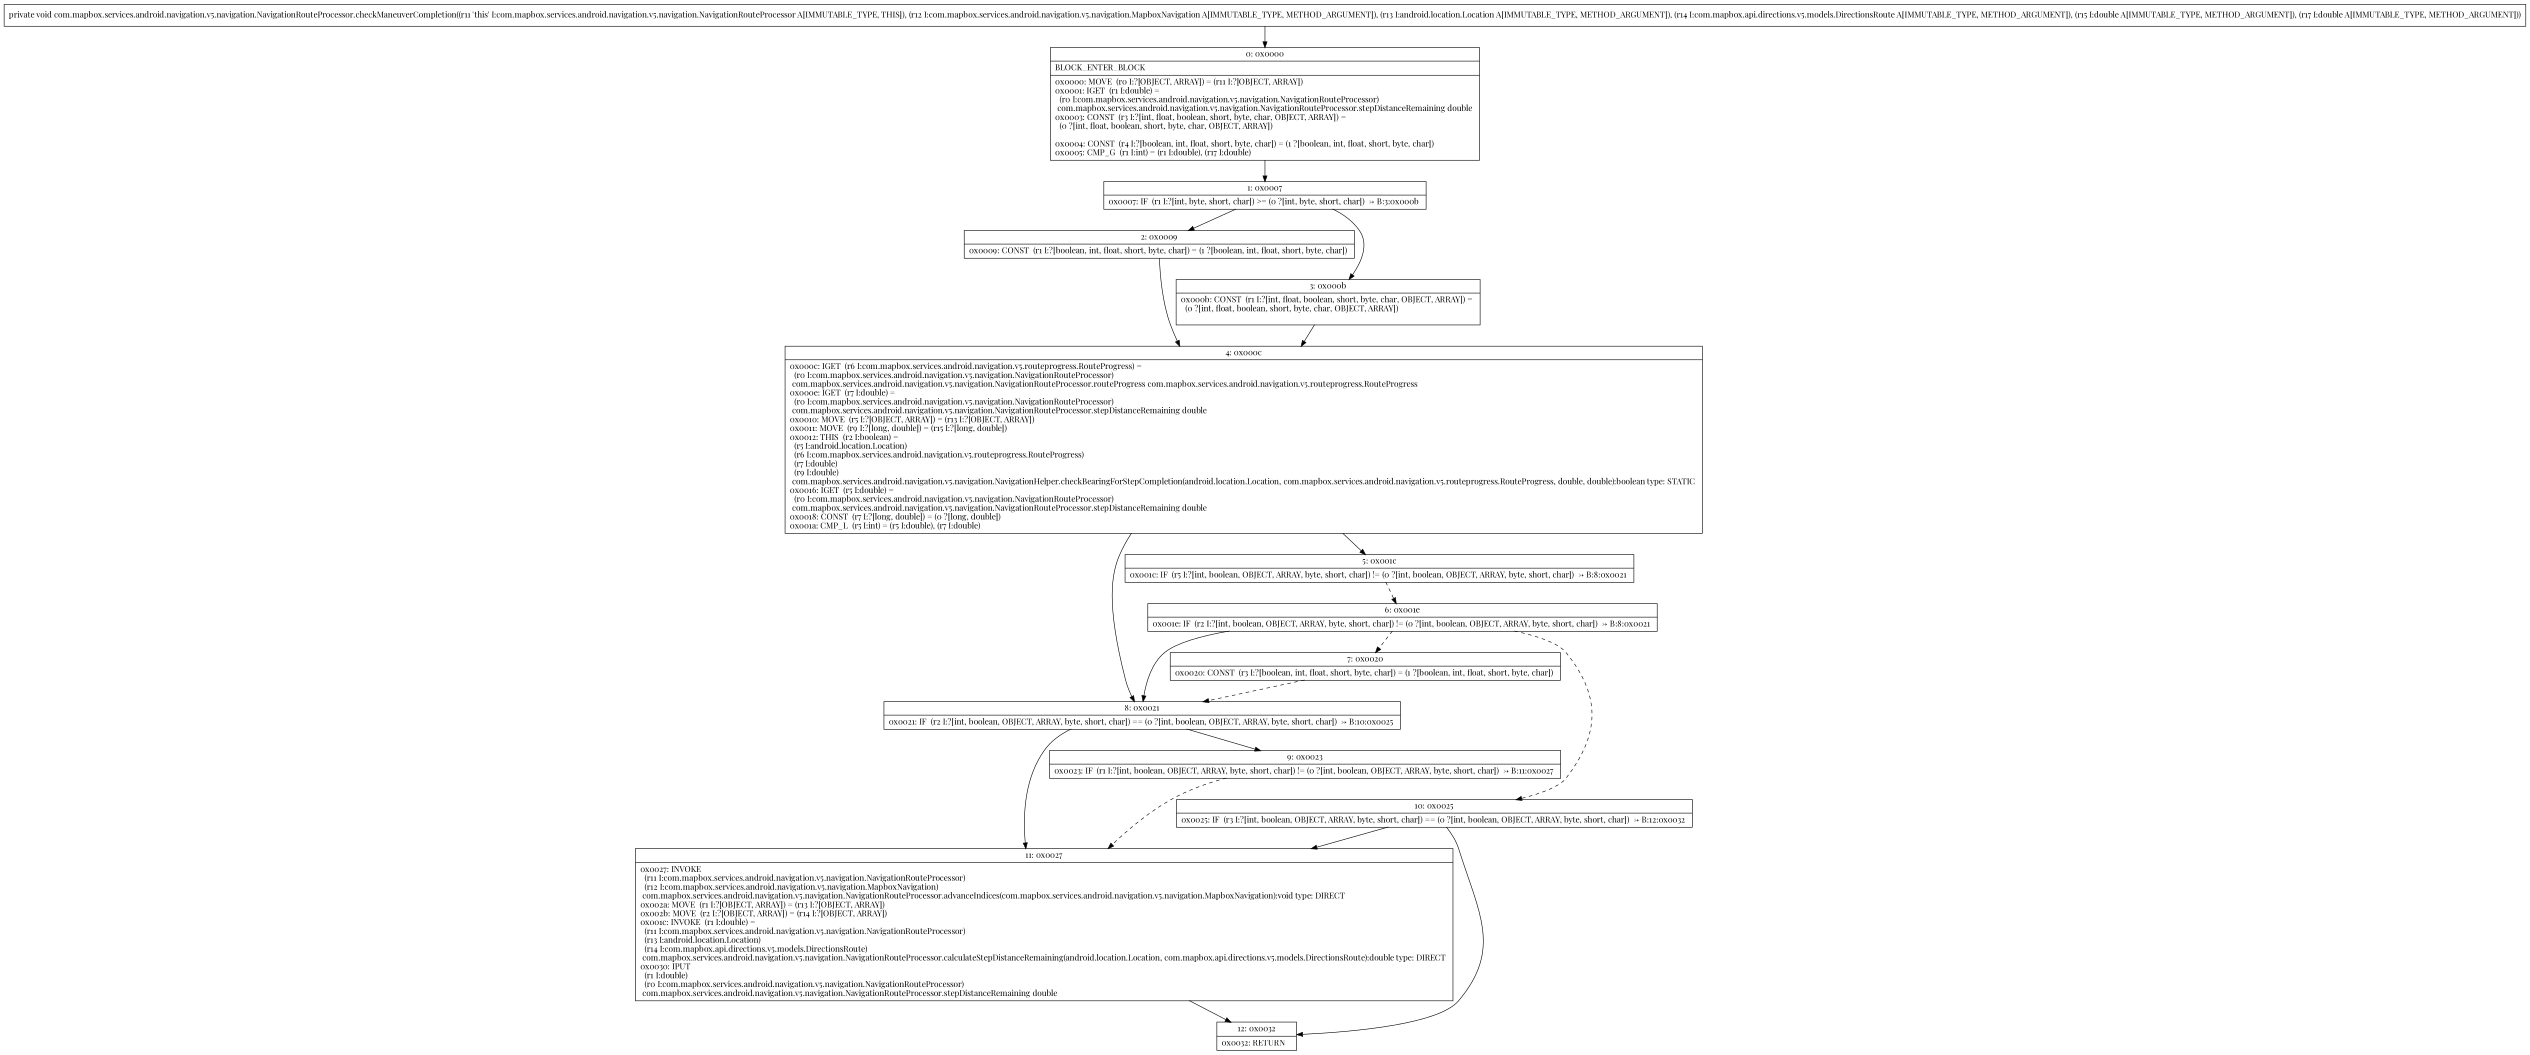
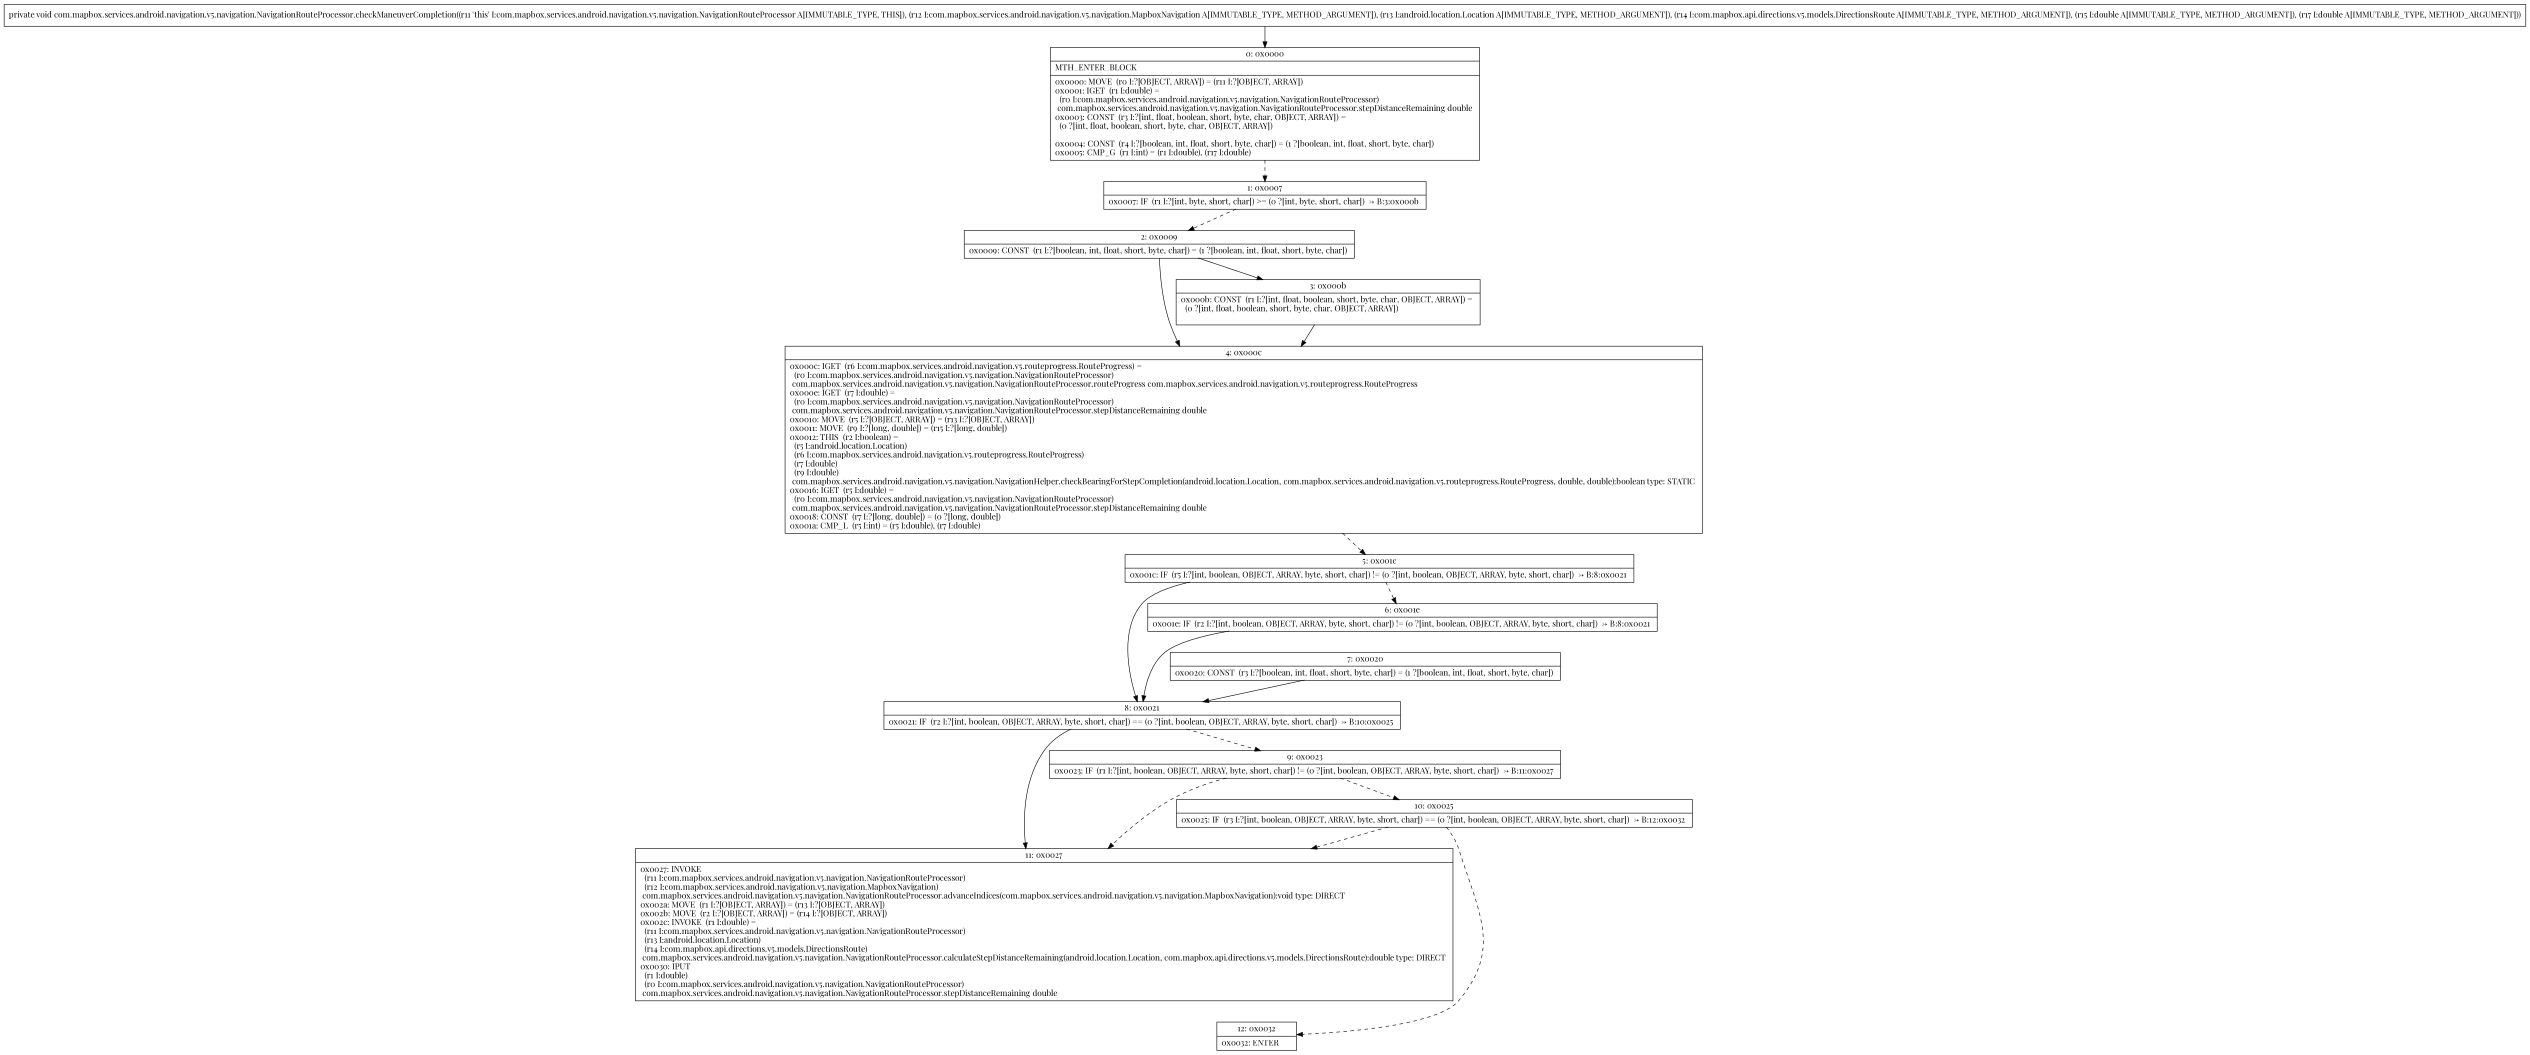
node "0: 0x0000": text "BLOCK_ENTER_BLOCK" -> "MTH_ENTER_BLOCK"
edge "0: 0x0000" -> "1: 0x0007": style solid -> dashed
edge "1: 0x0007" -> "2: 0x0009": style solid -> dashed
edge "1: 0x0007" -> "3: 0x000b": now "2: 0x0009" -> "3: 0x000b"
edge "4: 0x000c" -> "5: 0x001c": style solid -> dashed
edge "4: 0x000c" -> "8: 0x0021": now "5: 0x001c" -> "8: 0x0021"
edge "6: 0x001e" -> "7: 0x0020": removed
edge "7: 0x0020" -> "8: 0x0021": style dashed -> solid
edge "6: 0x001e" -> "10: 0x0025": now "9: 0x0023" -> "10: 0x0025"
edge "8: 0x0021" -> "9: 0x0023": style solid -> dashed
edge "10: 0x0025" -> "11: 0x0027": style solid -> dashed
node "11: 0x0027": text "0x001c: INVOKE  (r1 I:double) =" -> "0x002c: INVOKE  (r1 I:double) ="
edge "10: 0x0025" -> "12: 0x0032": style solid -> dashed
edge "11: 0x0027" -> "12: 0x0032": removed
node "12: 0x0032": text "0x0032: RETURN" -> "0x0032: ENTER"
